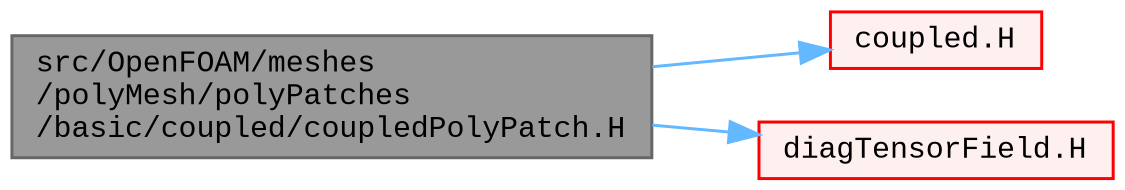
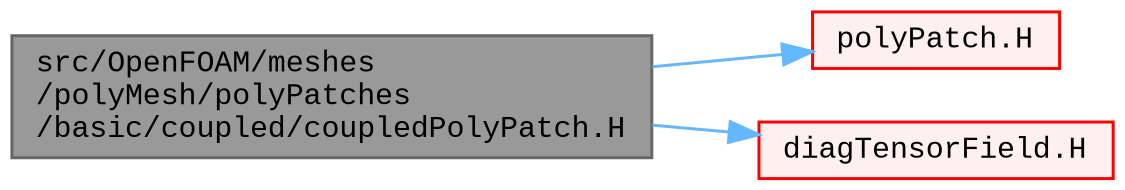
node "coupled.H": label "coupled.H" -> "polyPatch.H"
